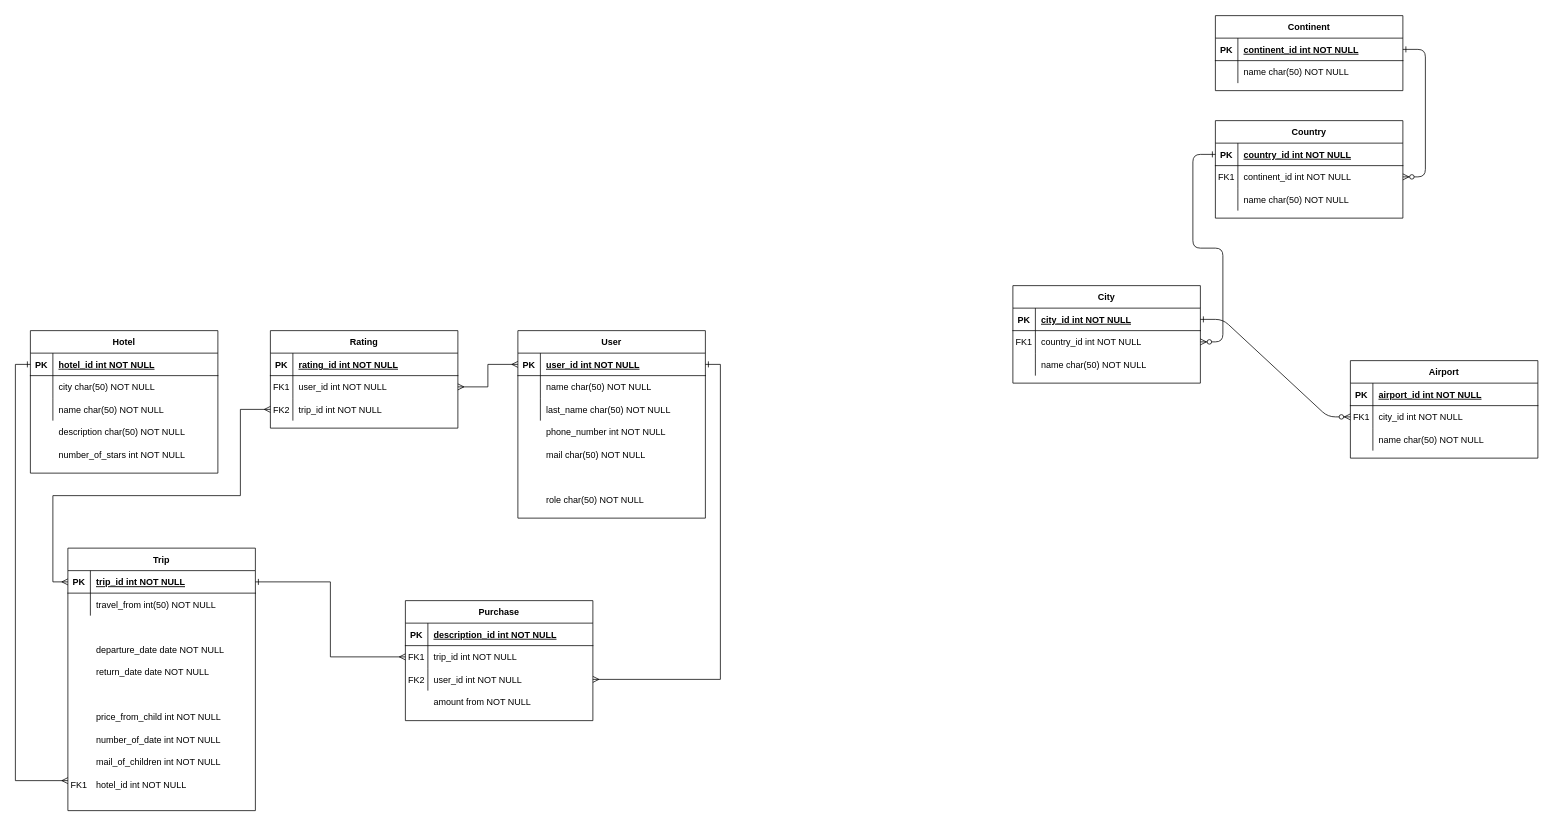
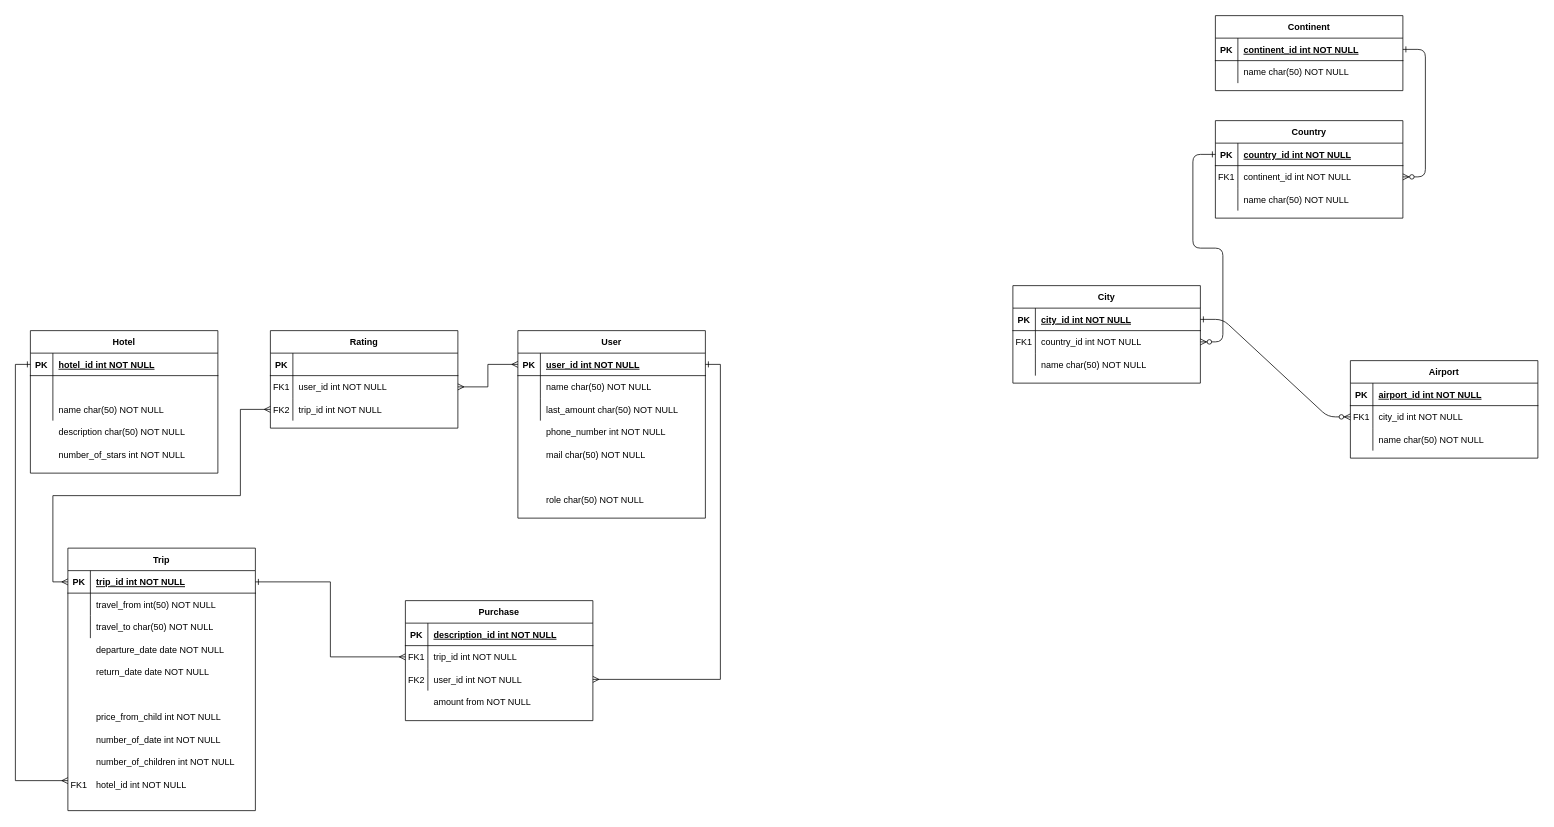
node "rating_id int NOT NULL": removed
node "city char(50) NOT NULL": removed
node "last_name char(50) NOT NULL": label "last_name char(50) NOT NULL" -> "last_amount char(50) NOT NULL"
node "travel_to char(50) NOT NULL": added
node "mail_of_children int NOT NULL": label "mail_of_children int NOT NULL" -> "number_of_children int NOT NULL"
